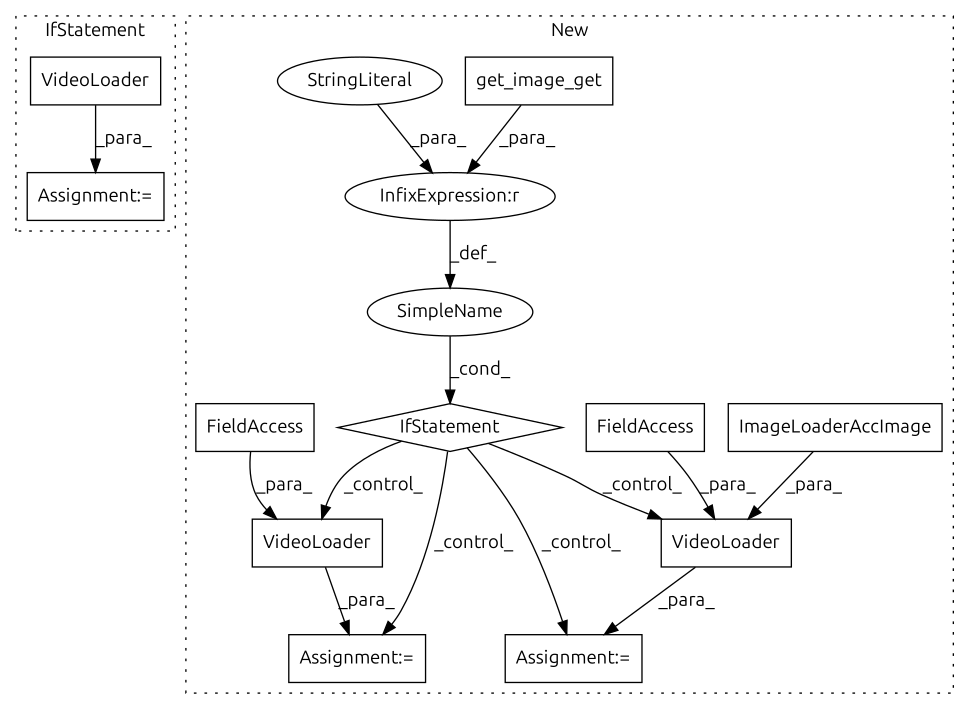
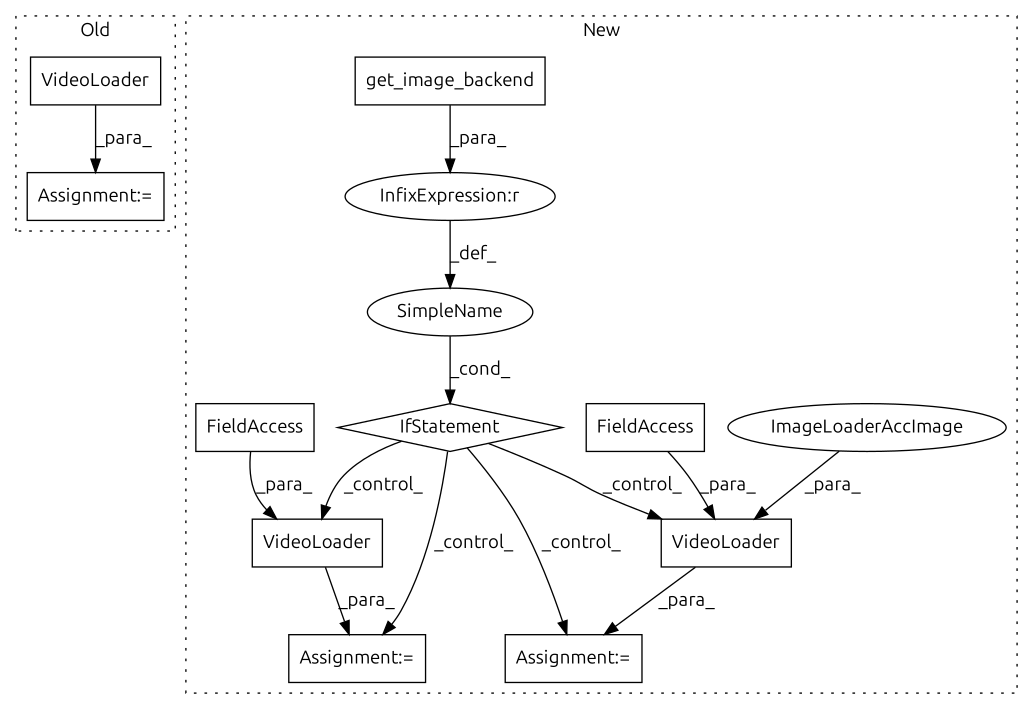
cluster "IfStatement": label "IfStatement" -> "Old"
node "StringLiteral": removed
node "get_image_get": label "get_image_get" -> "get_image_backend"
node "ImageLoaderAccImage": shape box -> ellipse
